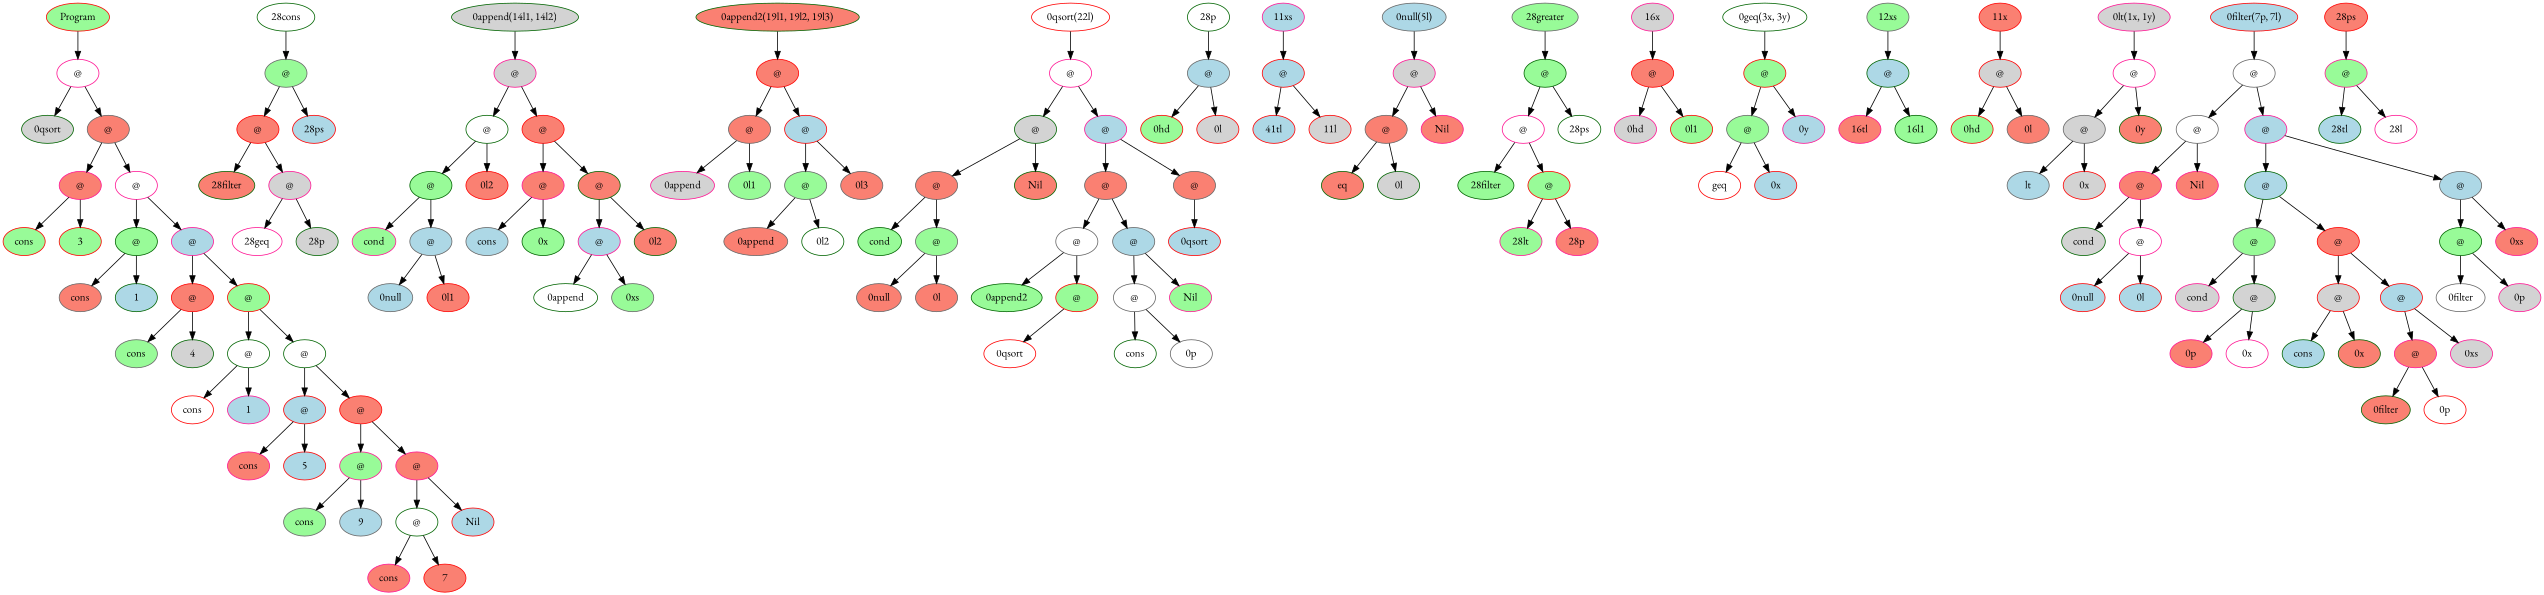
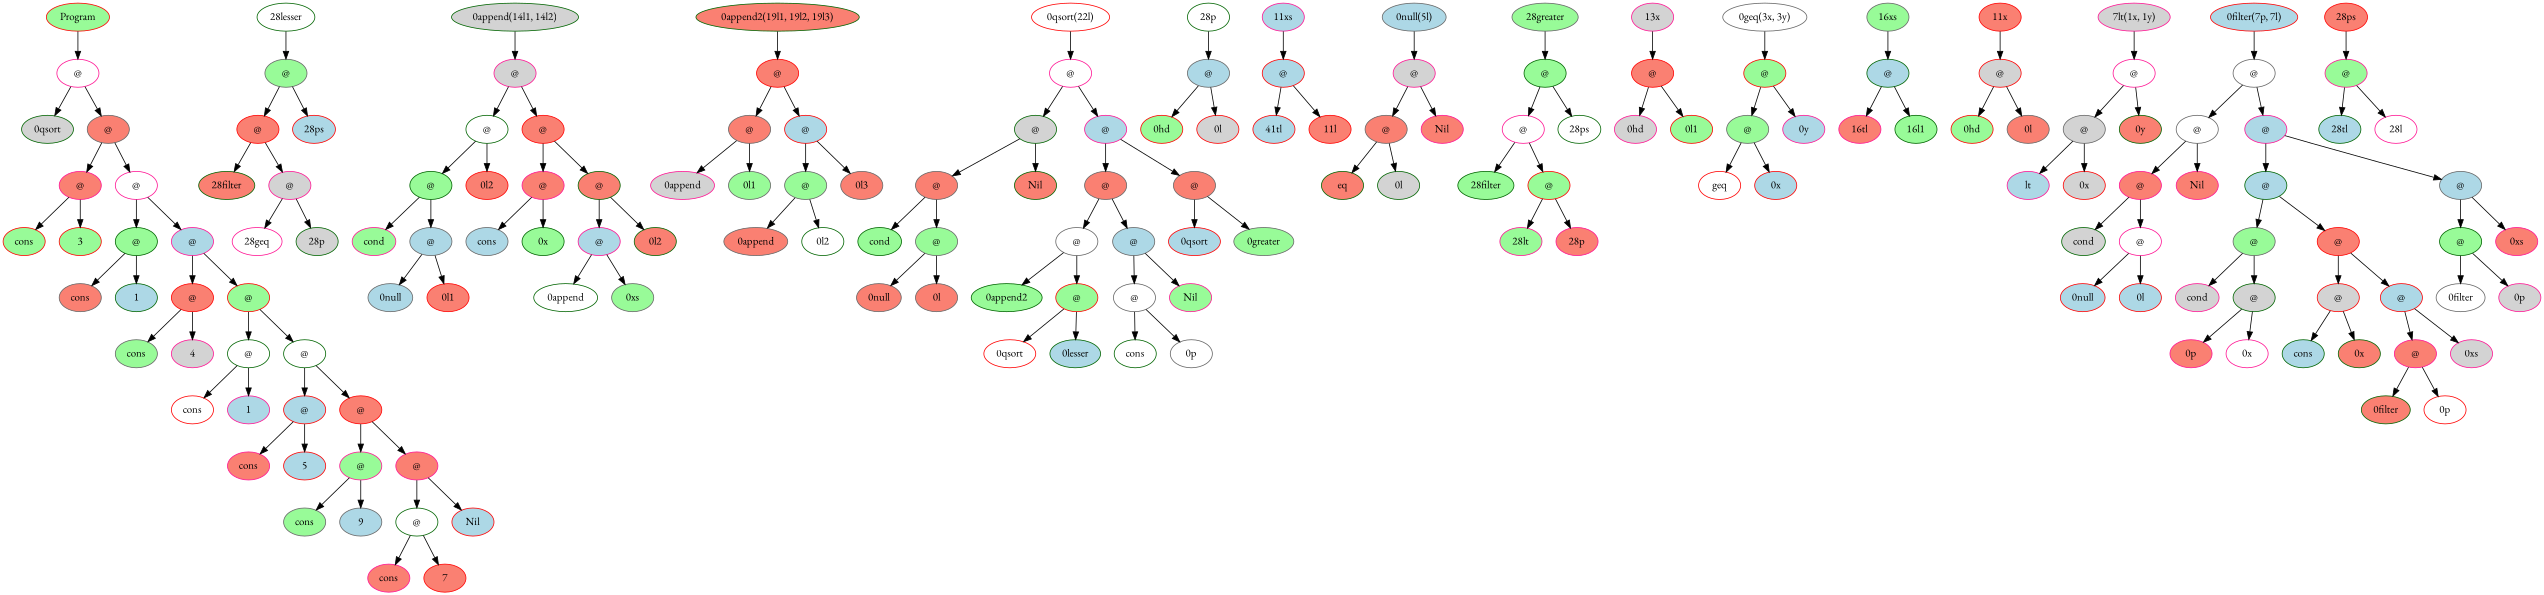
node "28cons": label "28cons" -> "28lesser"
node "16x": label "16x" -> "13x"
node "0geq(3x, 3y)": color darkgreen -> gray40
node "12xs": label "12xs" -> "16xs"
node "0lt(1x, 1y)": label "0lt(1x, 1y)" -> "7lt(1x, 1y)"
node "11l": fillcolor lightgrey -> salmon
node "lt": color gray40 -> deeppink
node "0greater": added
node "4": color darkgreen -> deeppink
node "0lesser": added
